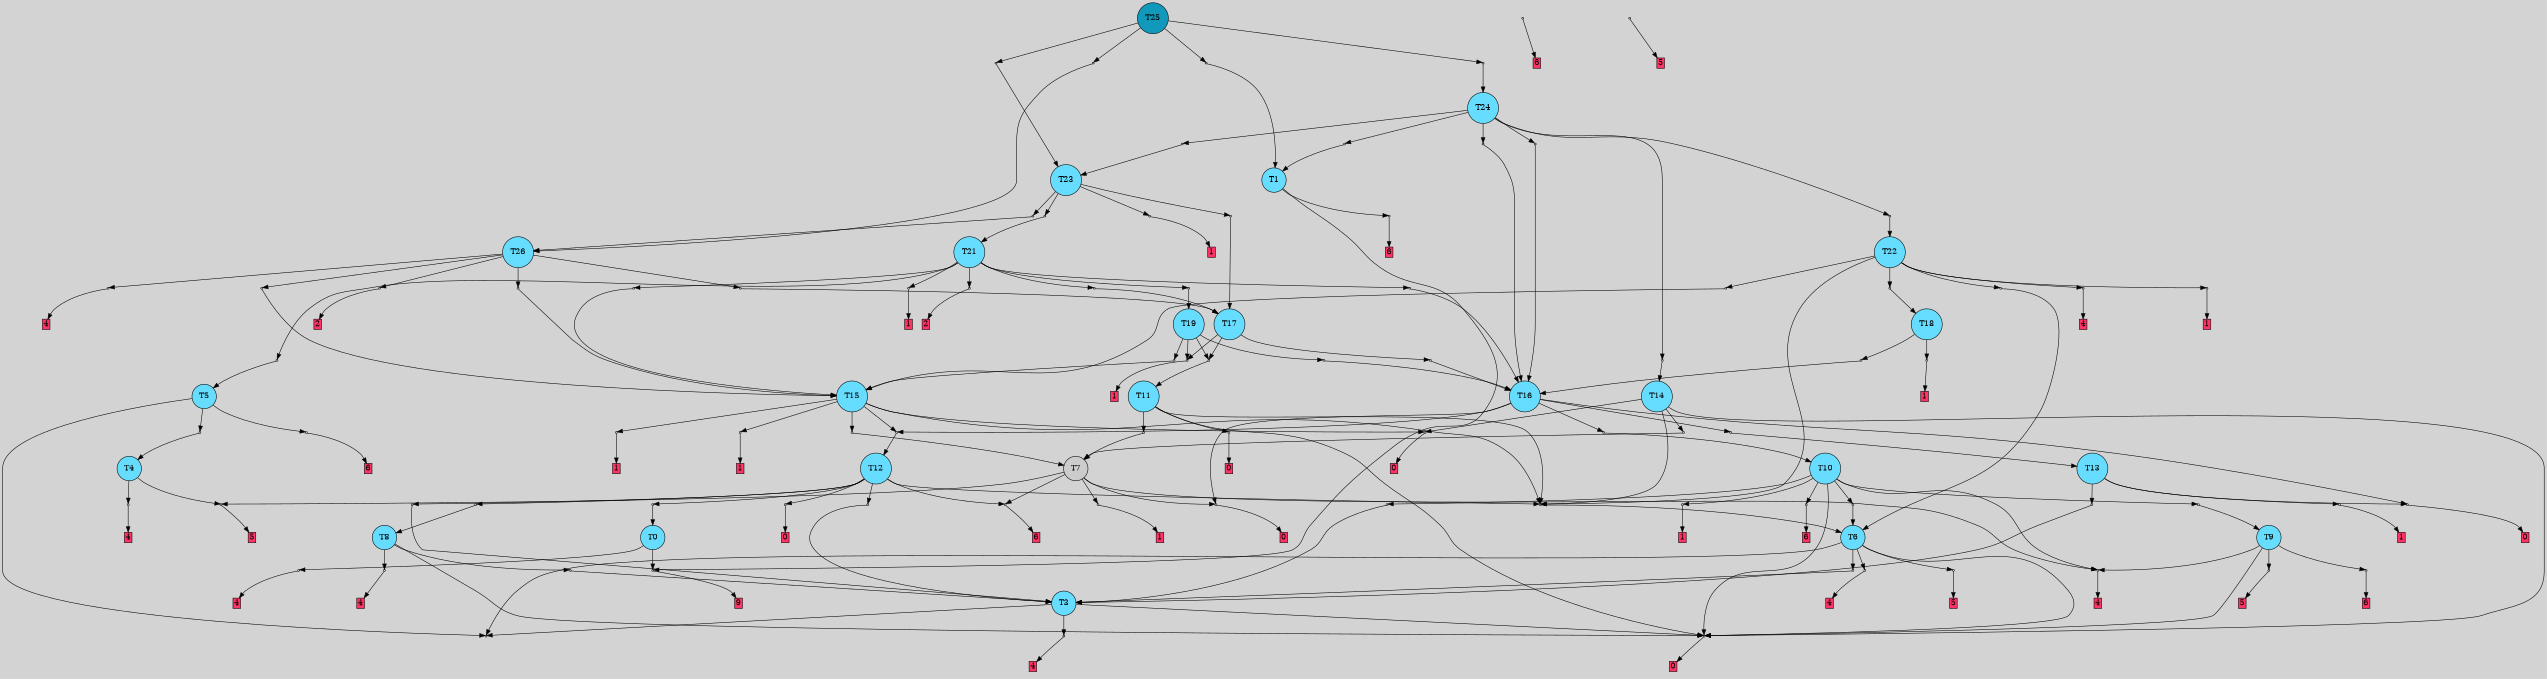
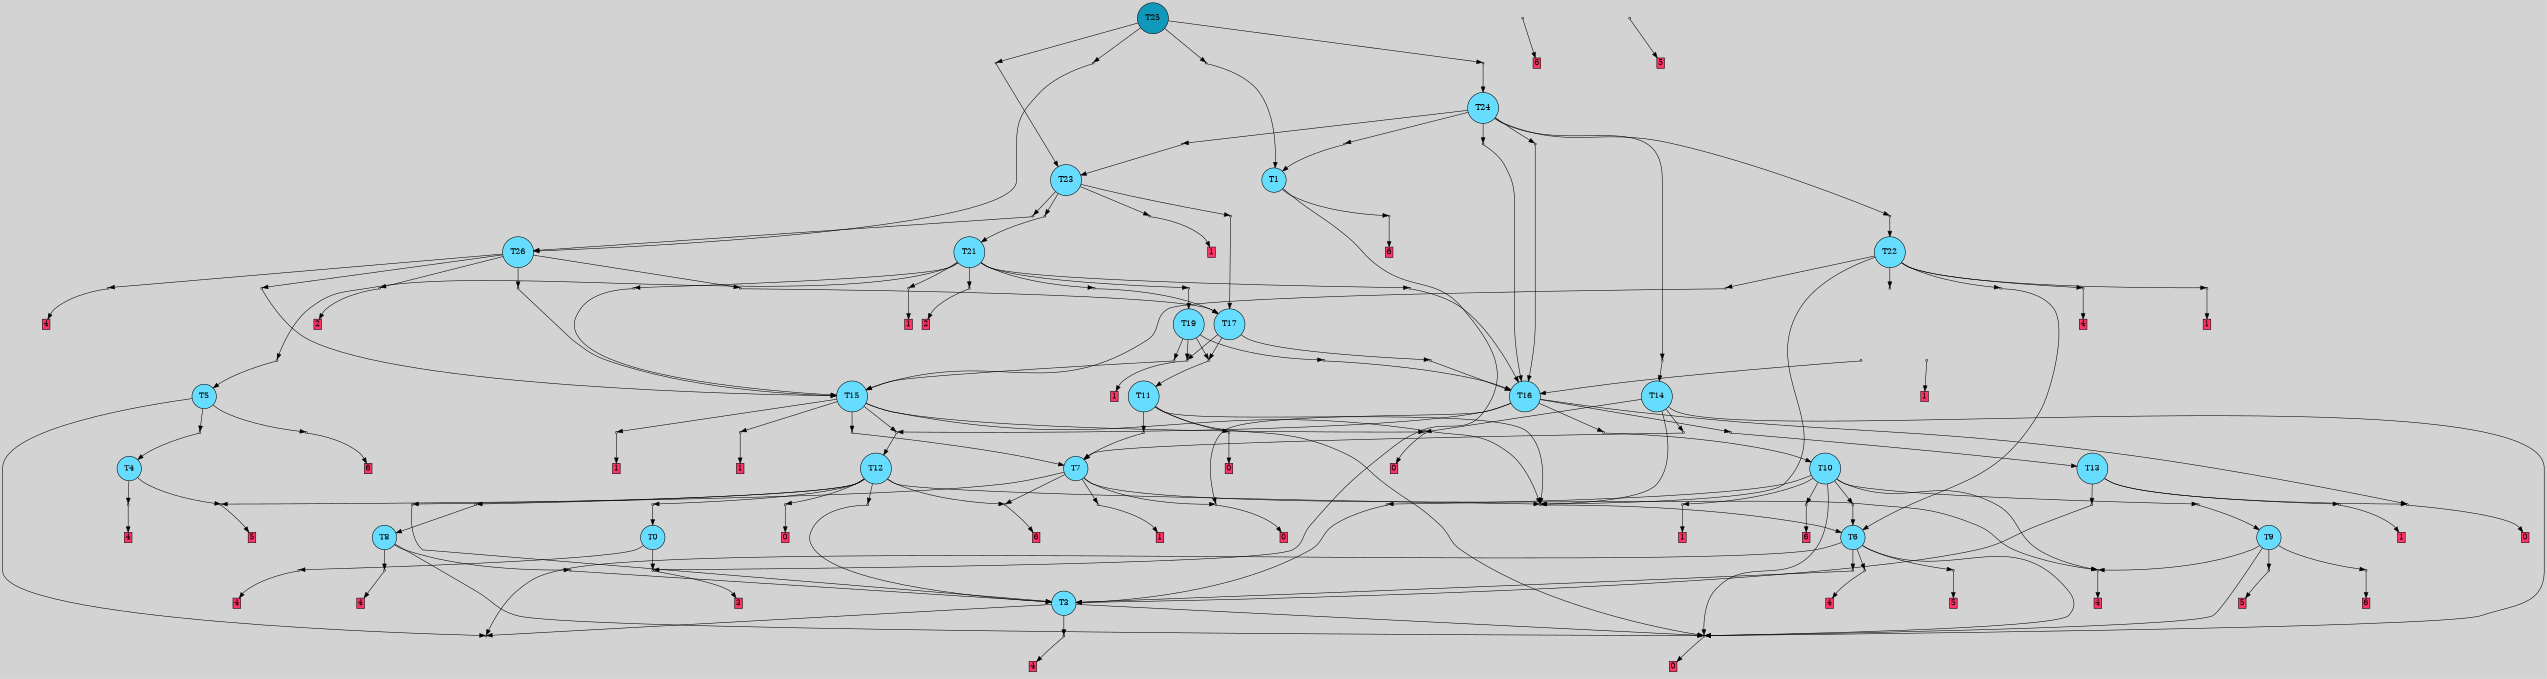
node "T18": removed
node "T7": fillcolor #cccccc -> #66ddff
node "9": label "9" -> "3"
